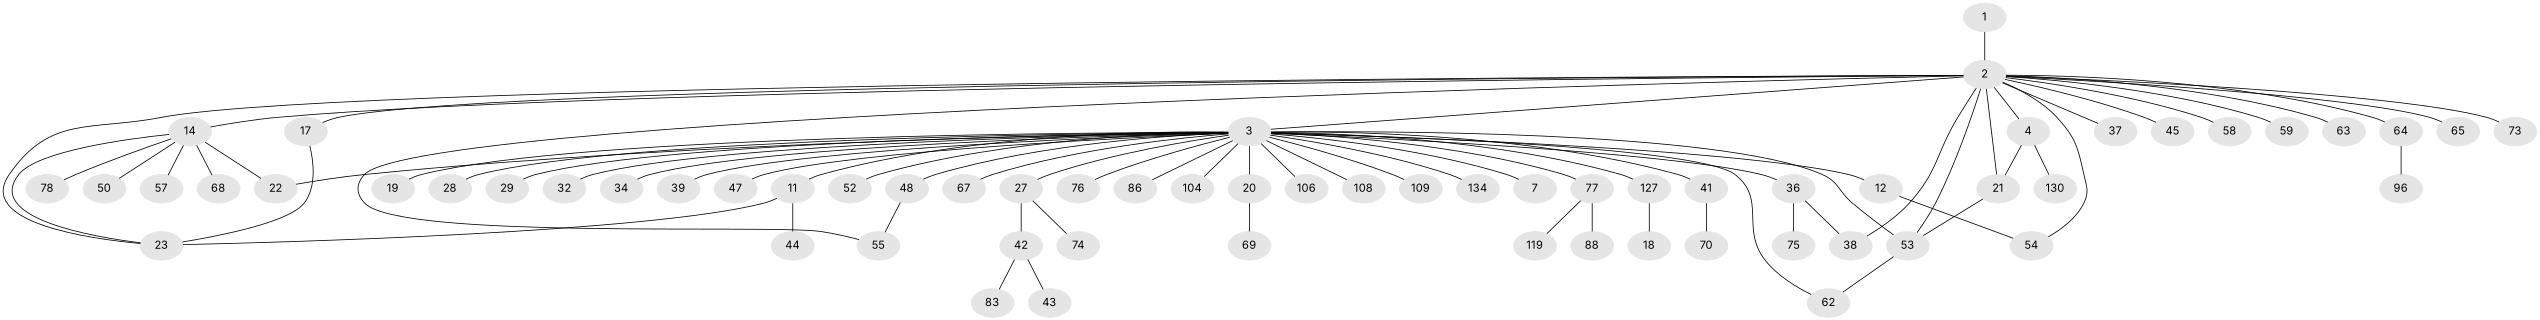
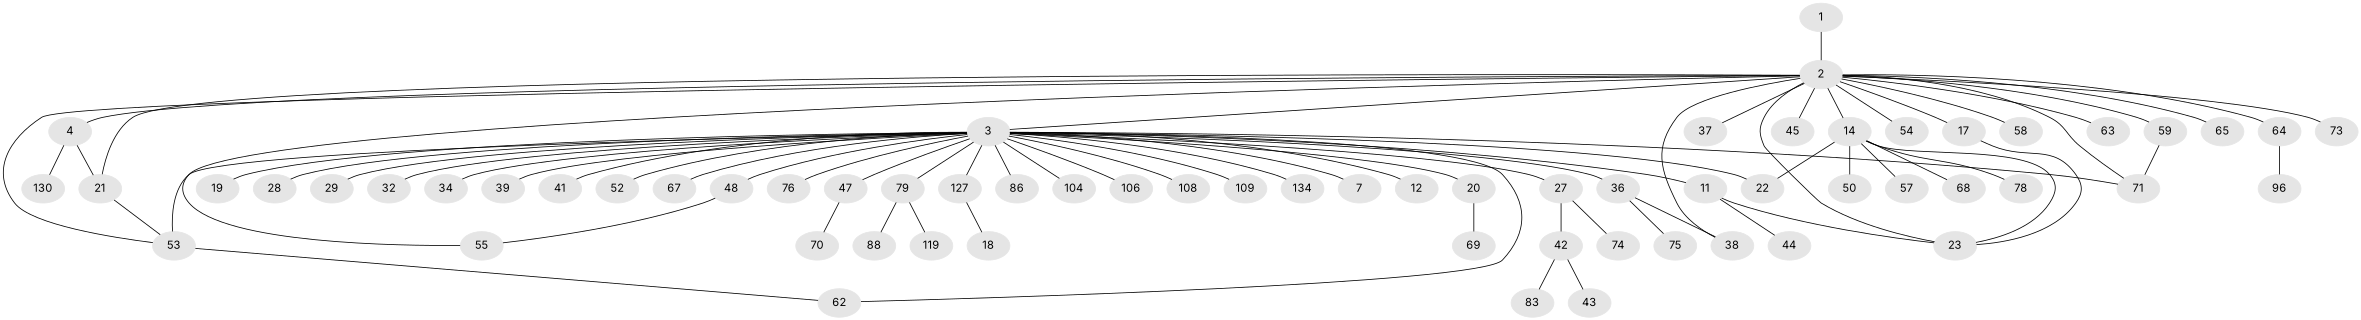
node "77": label "77" -> "79"
node "71": added
edge "41" -- "70": now "47" -- "70"
edge "12" -- "54": removed
